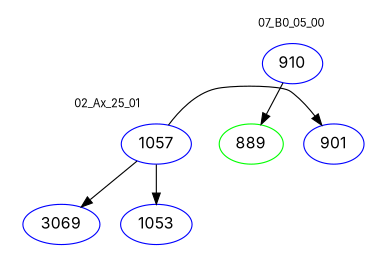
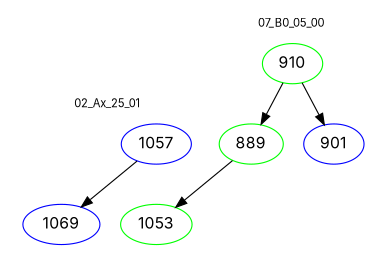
node "910": color blue -> green
edge "1057" -> "901": now "910" -> "901"
edge "1057" -> "1053": now "889" -> "1053"
node "3069": label "3069" -> "1069"
node "1053": color blue -> green
